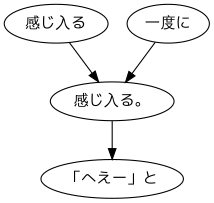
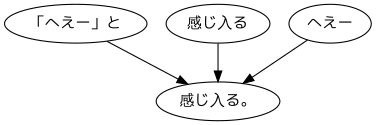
node "一度に": label "一度に" -> "へえー"
edge "感じ入る。" -> "「へえー」と": reversed
